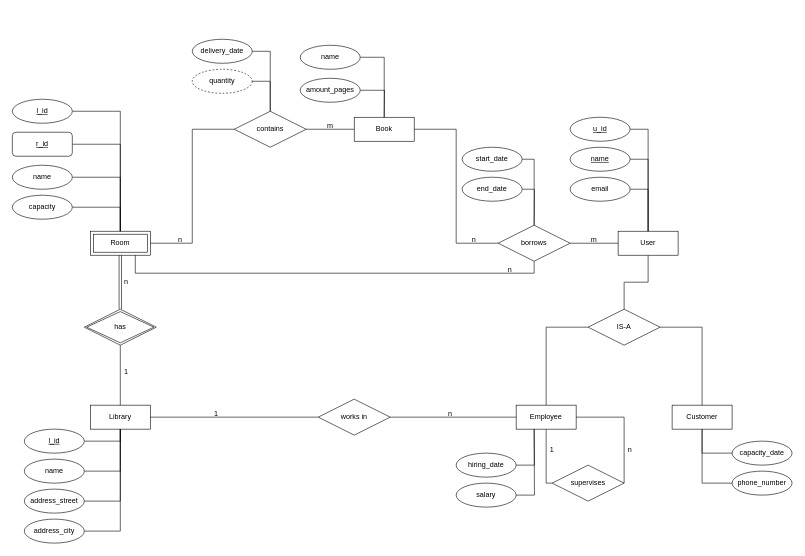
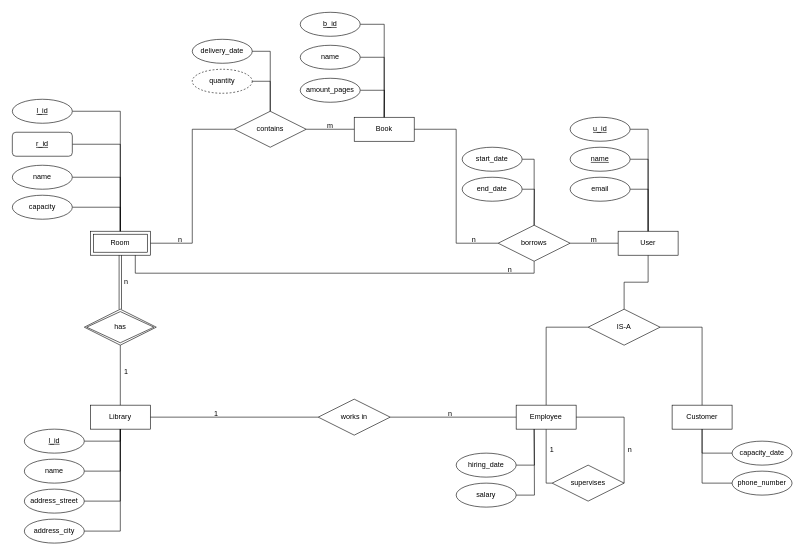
node "b_id": added
edge "b_id" -- "Book": added
